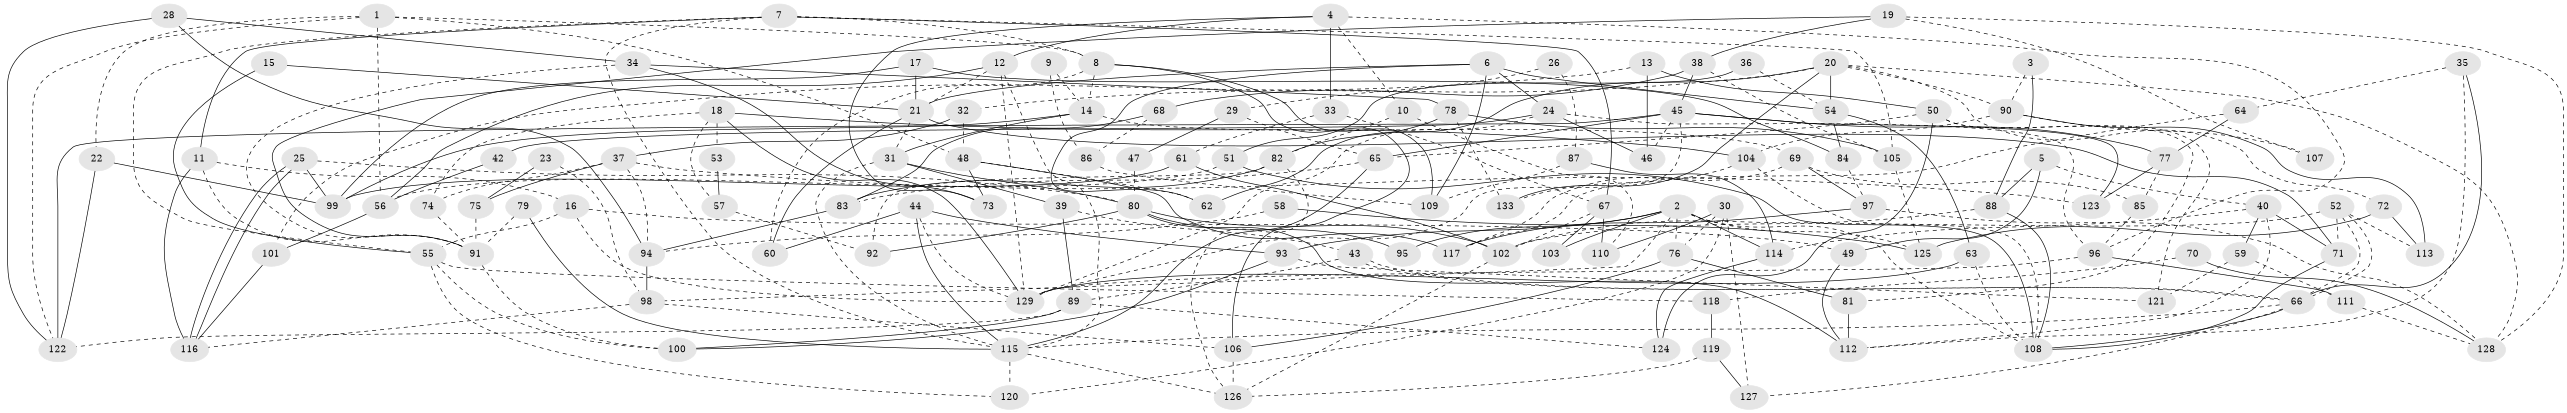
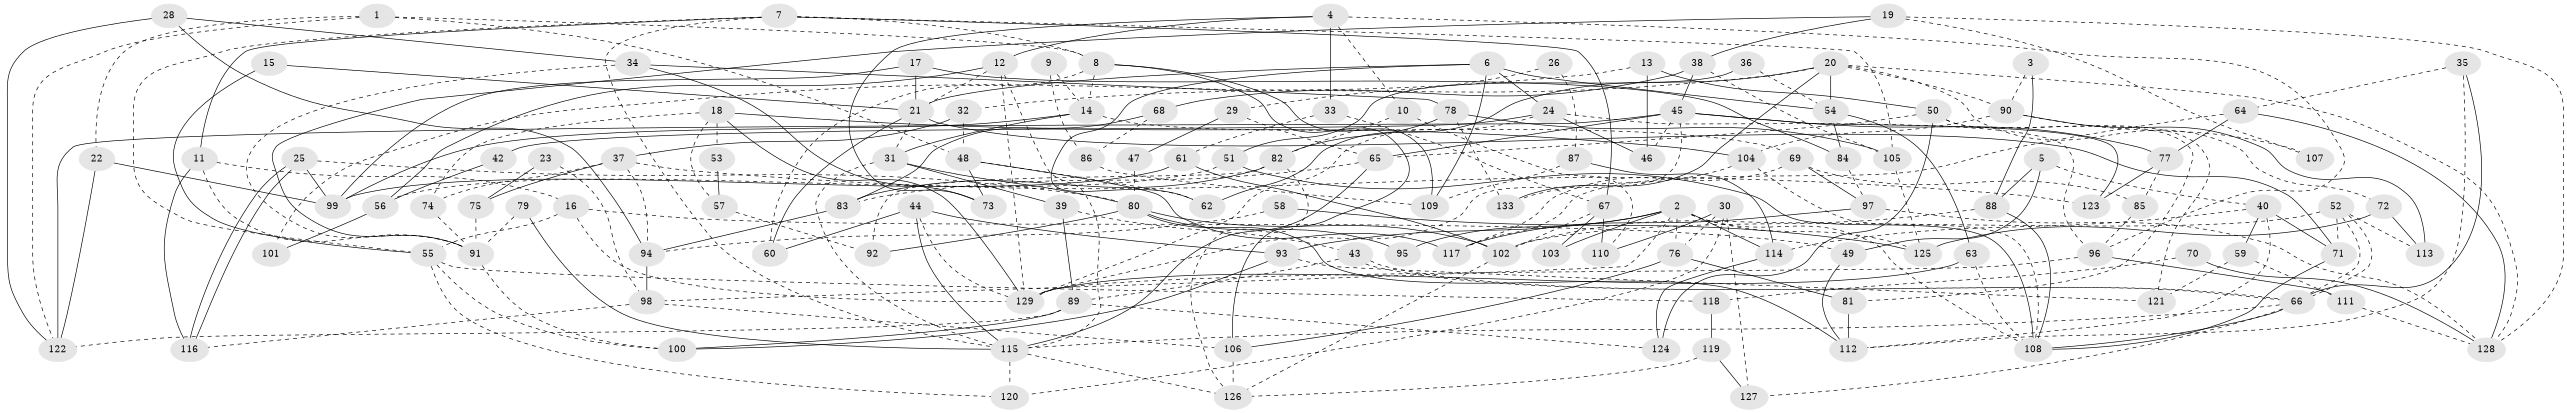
edge "1" -- "56": removed
edge "64" -- "128": added
edge "101" -- "116": removed
